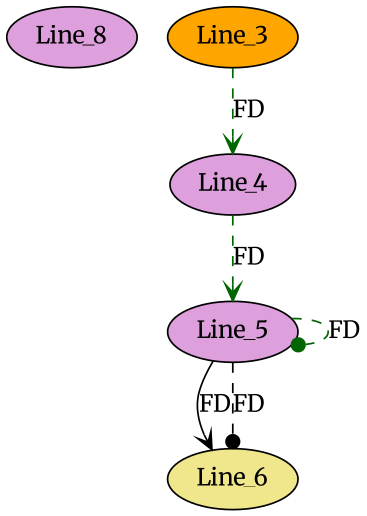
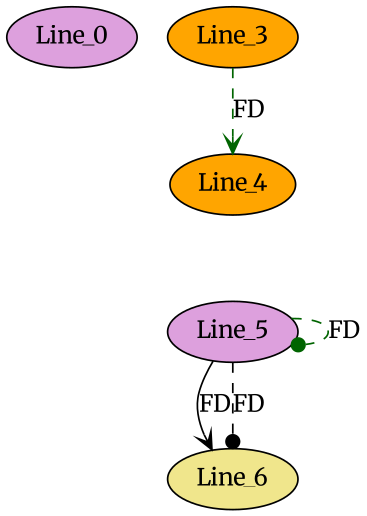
node "Line_8": label "Line_8" -> "Line_0"
node "Line_4": fillcolor plum -> orange
edge "Line_4" -> "Line_5": removed, label "FD"
